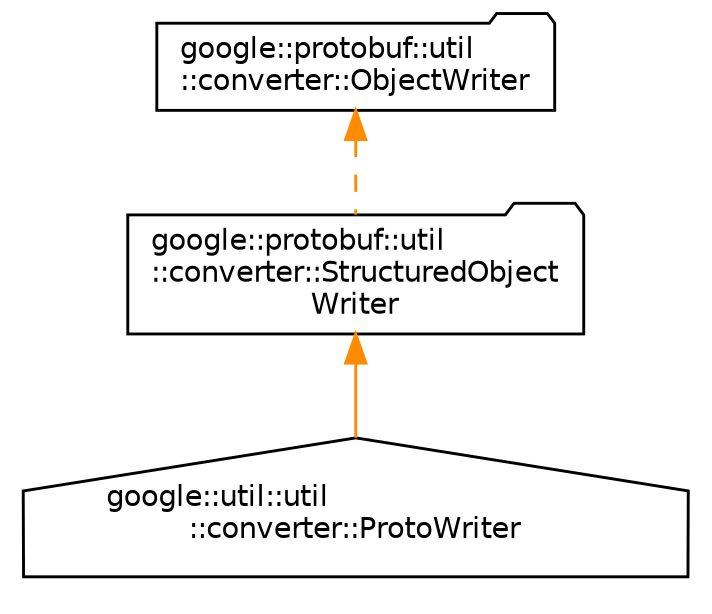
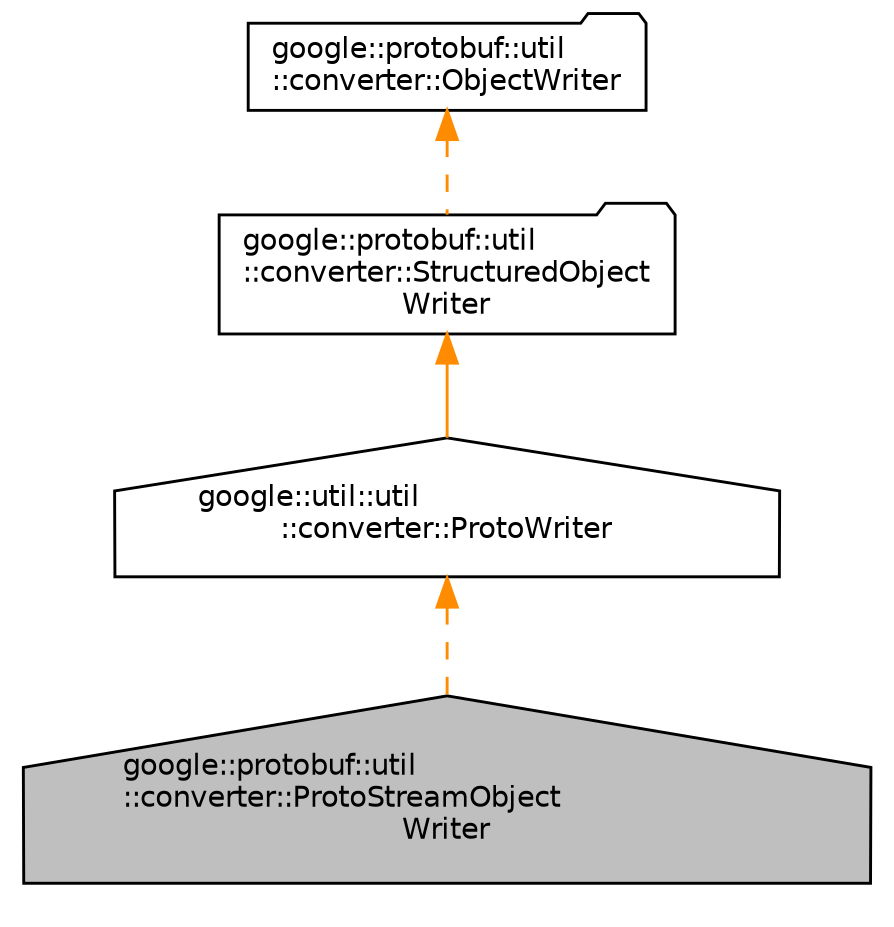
node "google::protobuf::util ::converter::ProtoStreamObject Writer": added
